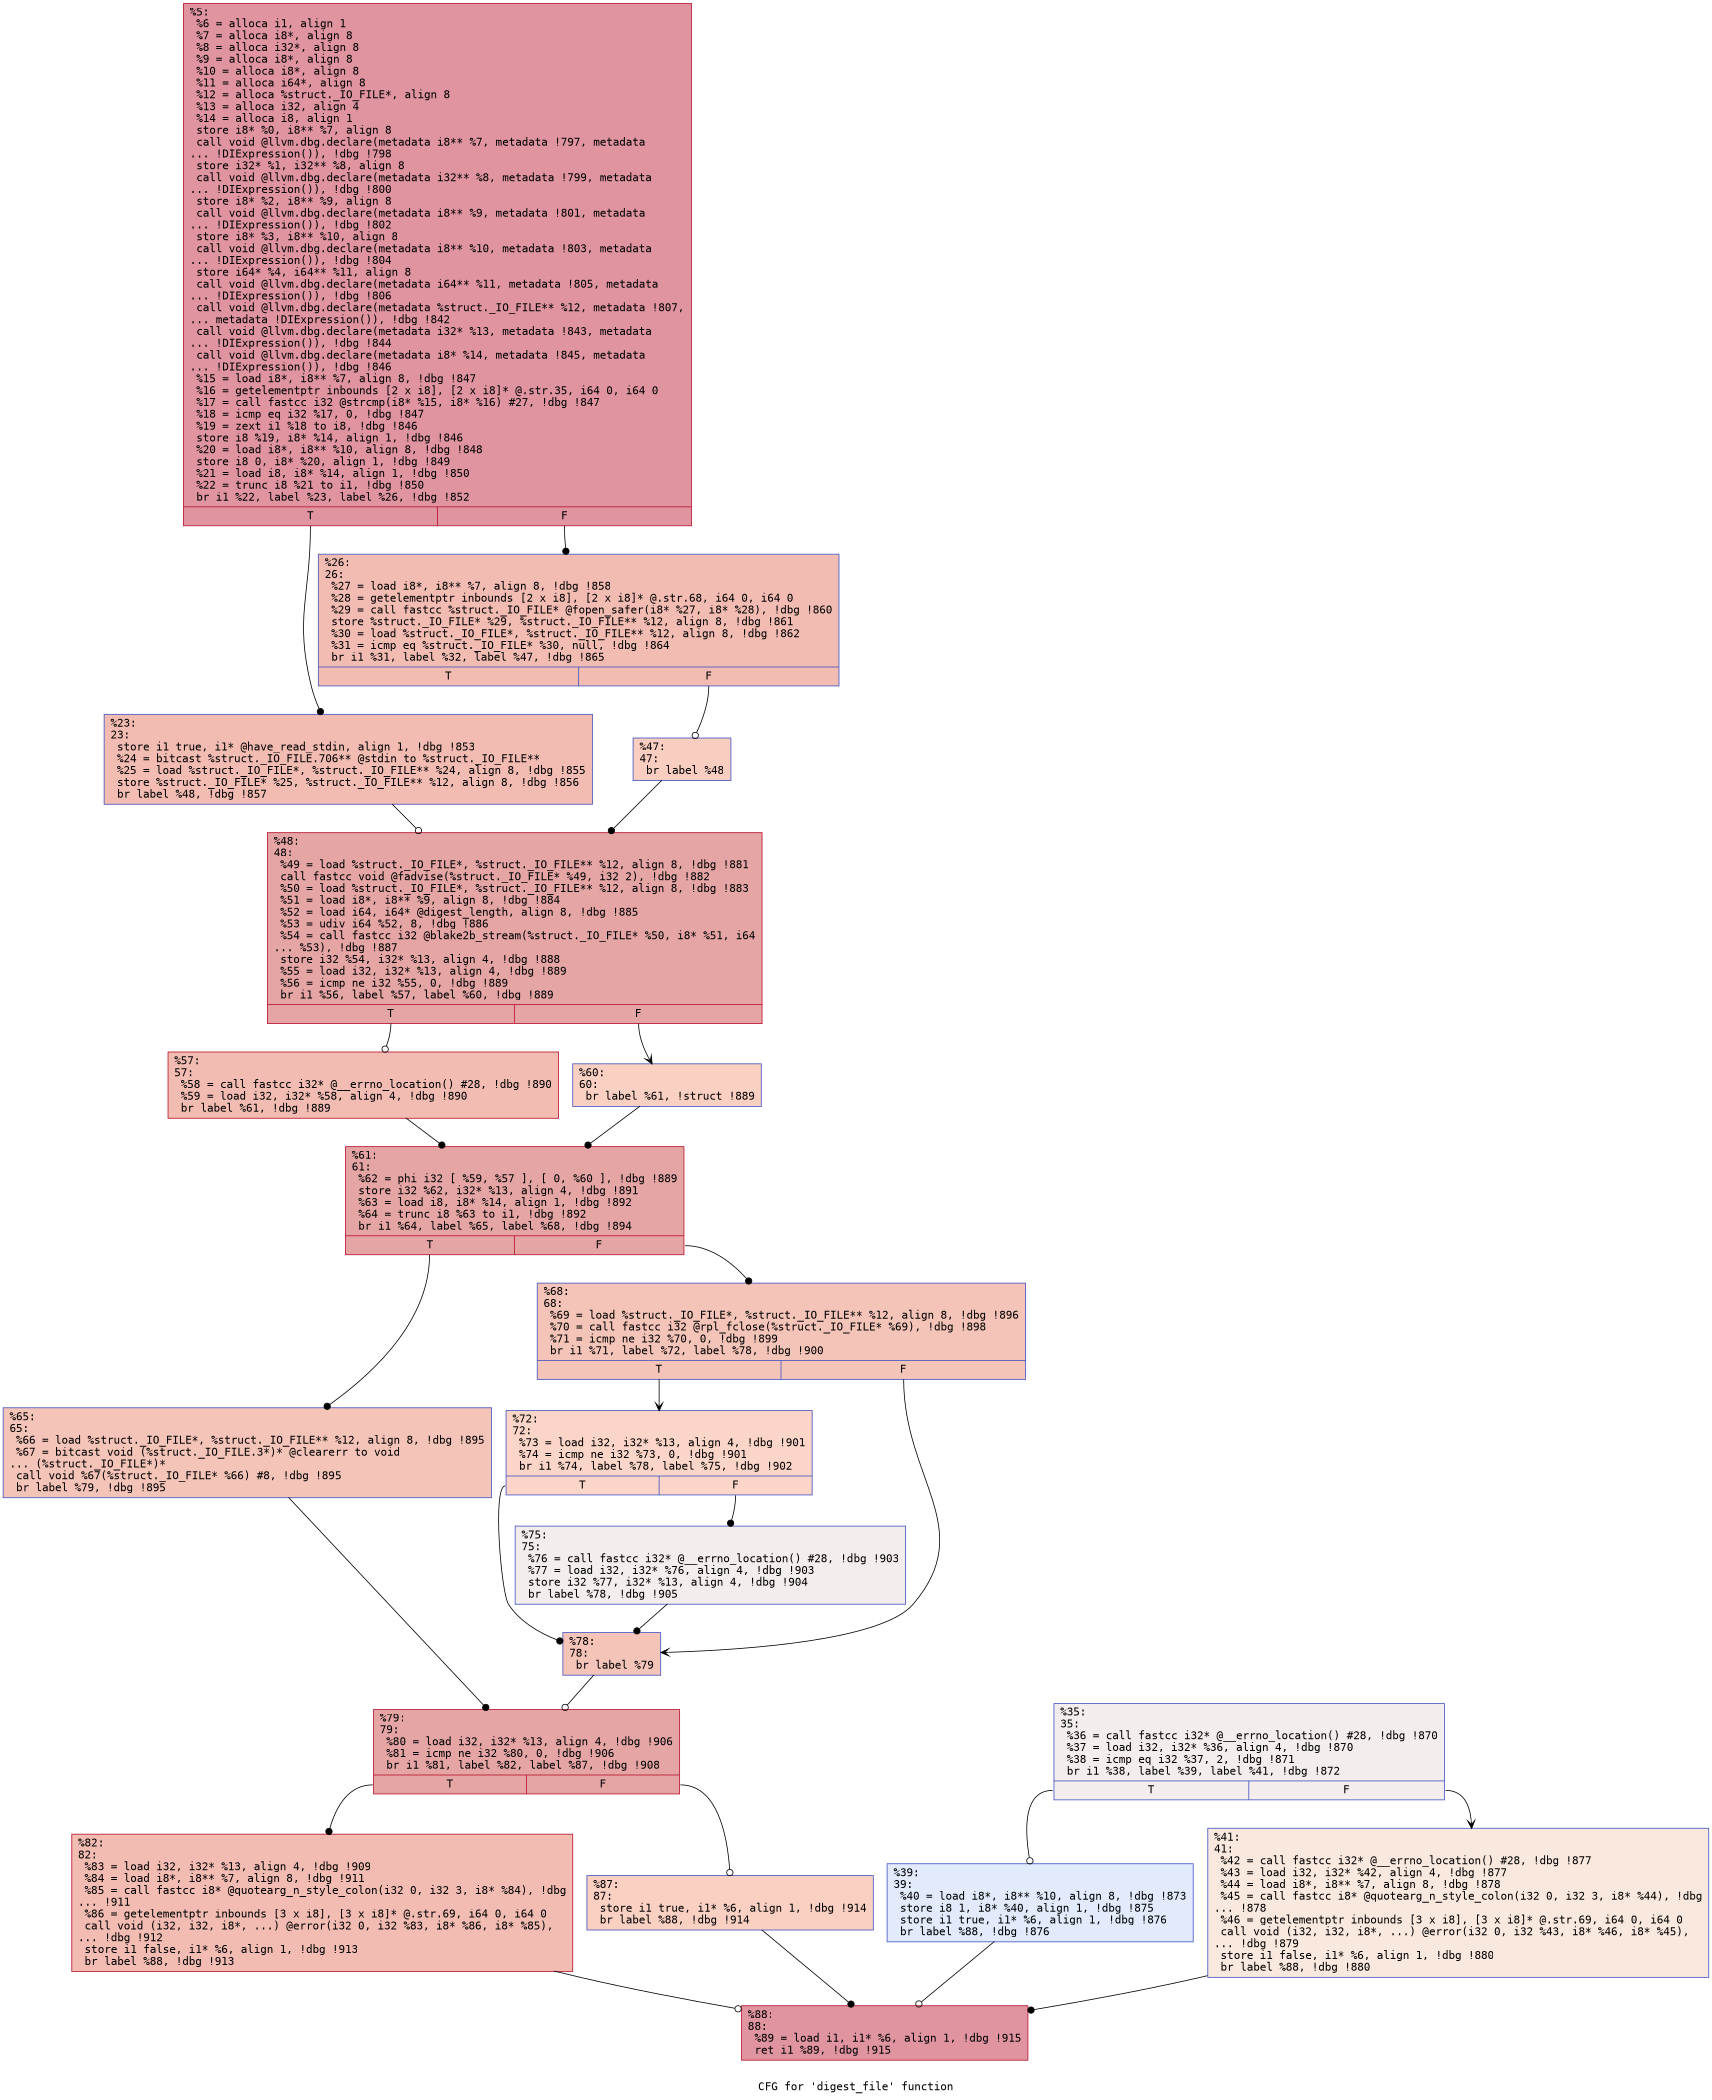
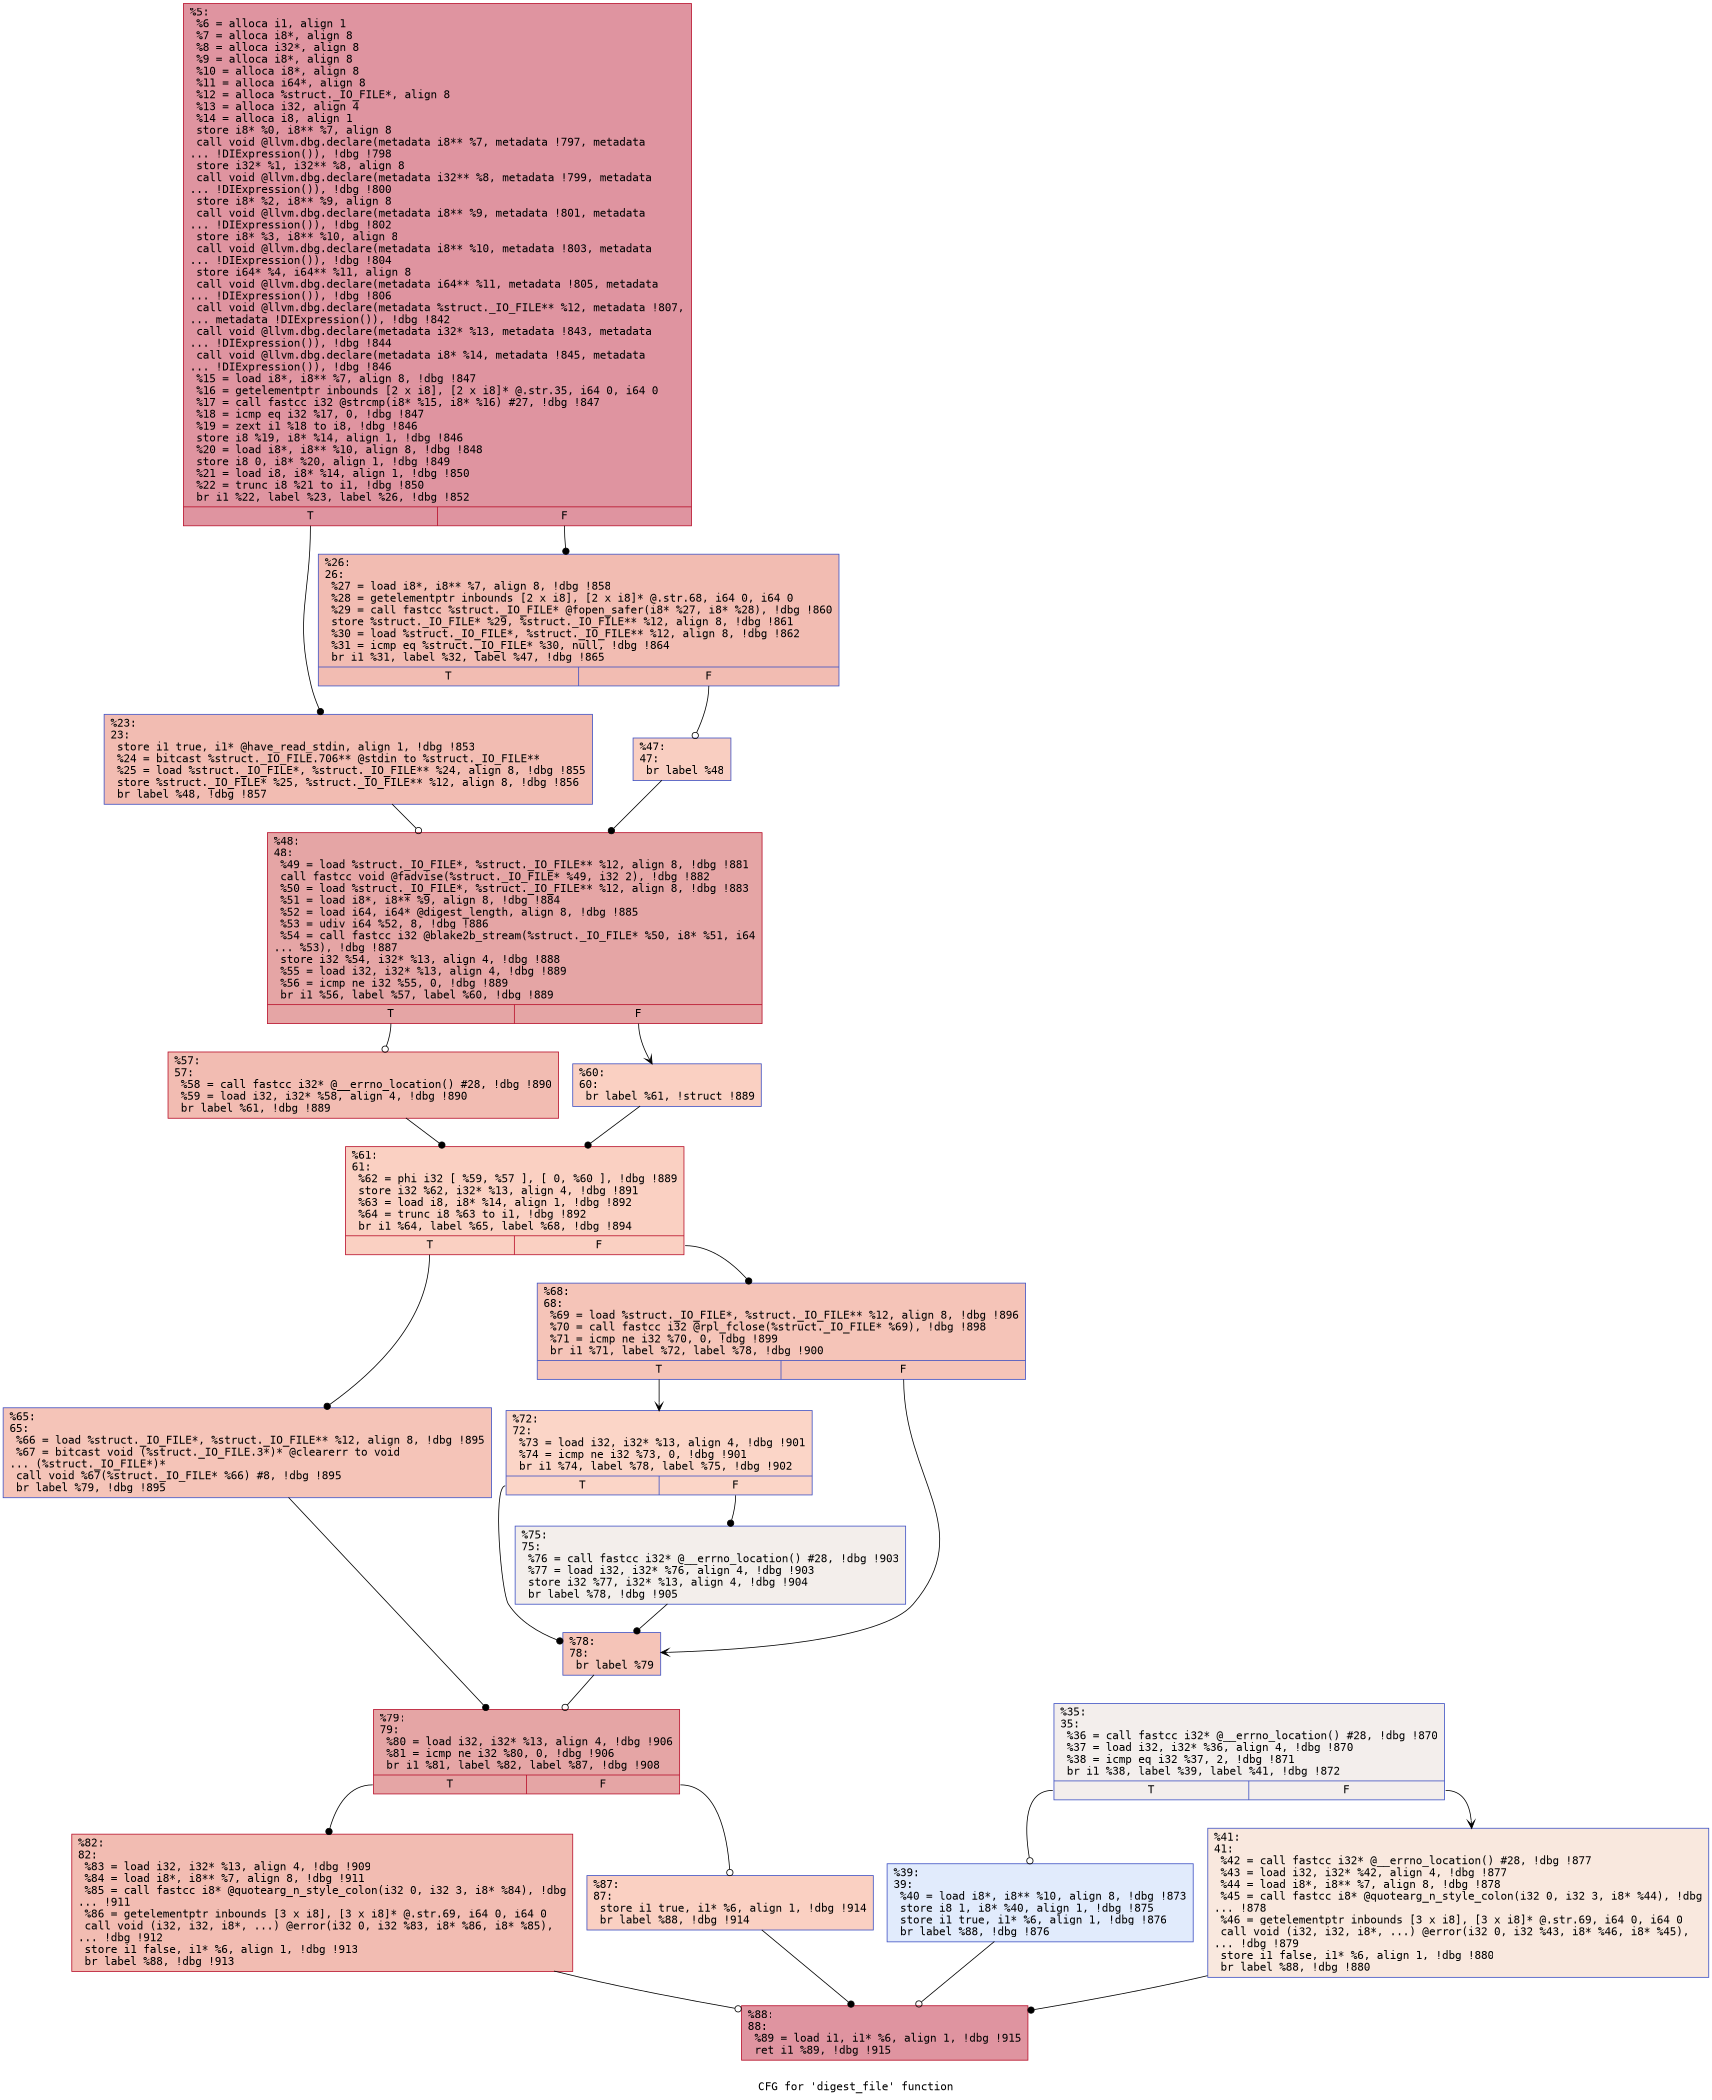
node "%61:": fillcolor #c5333470 -> #f3947570
